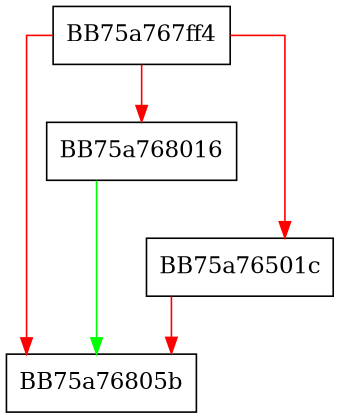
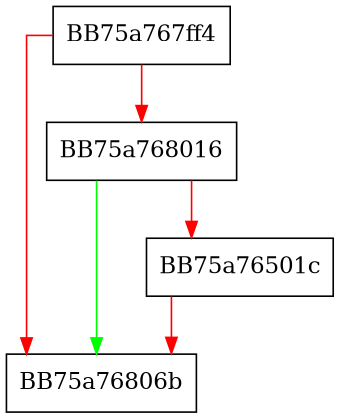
edge "BB75a767ff4" -> "BB75a76501c": now "BB75a768016" -> "BB75a76501c"
node "BB75a76805b": label "BB75a76805b" -> "BB75a76806b"
